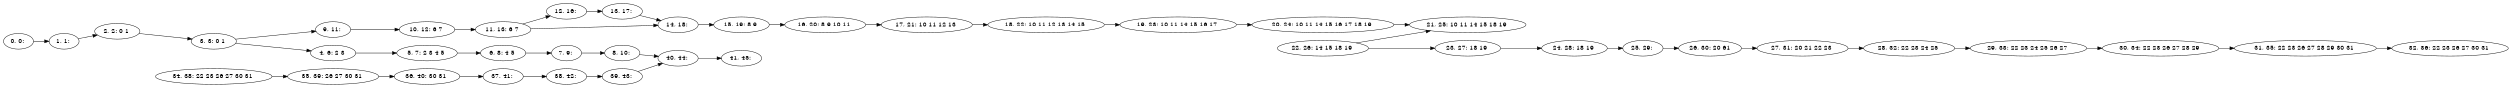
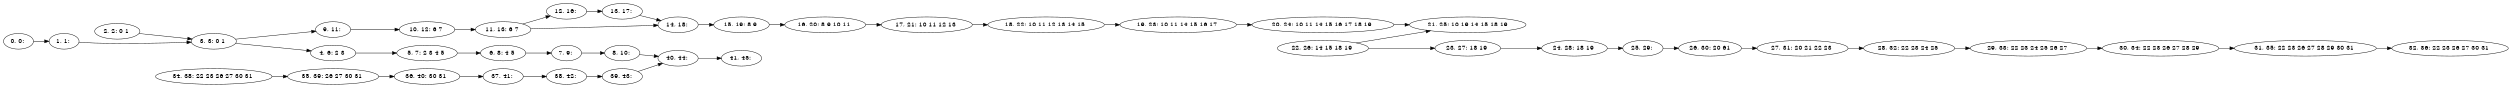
node "21, 25: 10 11 14 15 18 19": label "21, 25: 10 11 14 15 18 19" -> "21, 25: 10 19 14 15 18 19"
edge "1, 1:" -> "2, 2: 0 1": now "1, 1:" -> "3, 3: 0 1"
